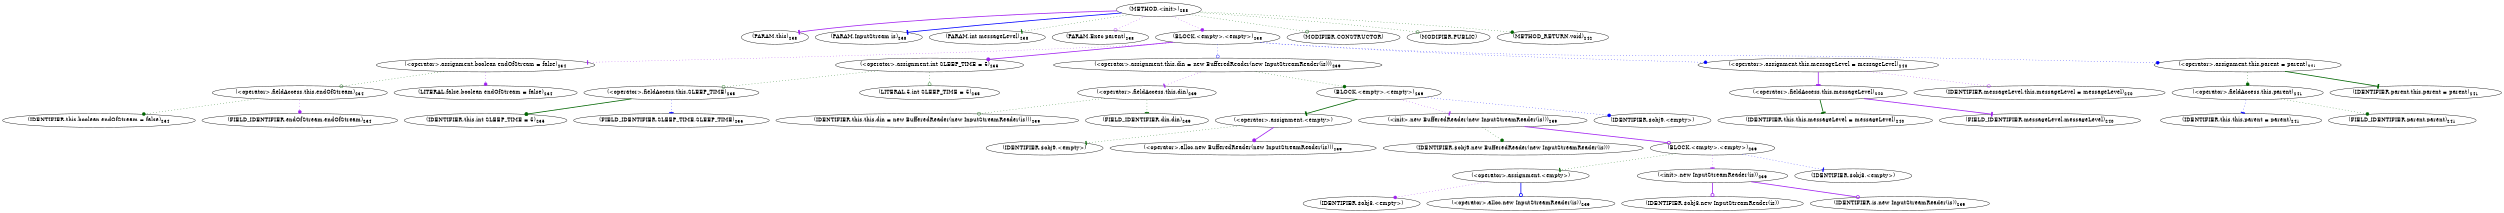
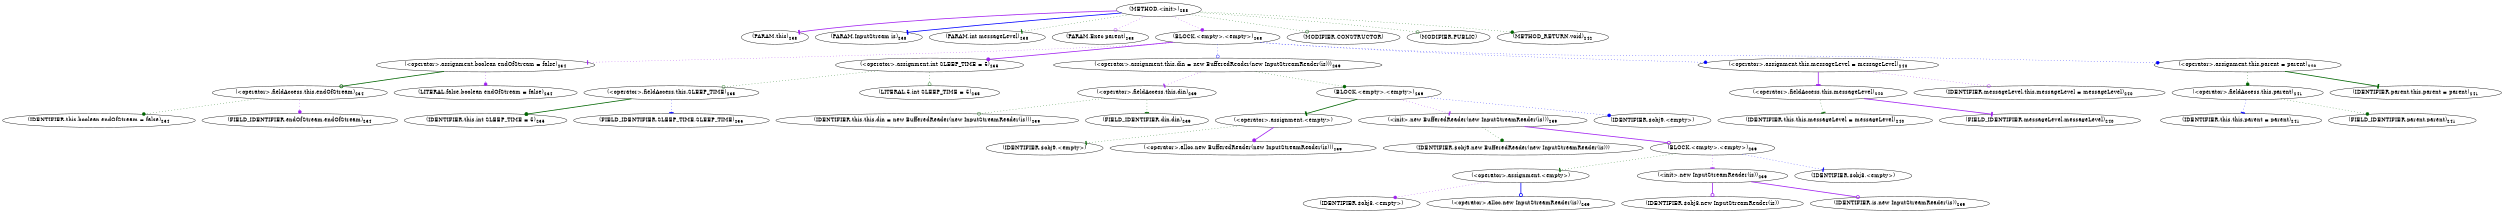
node "(<operator>.assignment,this.parent = parent)": text "241" -> "240"
edge "(<operator>.assignment,boolean endOfStream = false)" -> "(<operator>.fieldAccess,this.endOfStream)": style dotted -> bold
edge "(<operator>.fieldAccess,this.messageLevel)" -> "(IDENTIFIER,this,this.messageLevel = messageLevel)": style bold -> dotted
